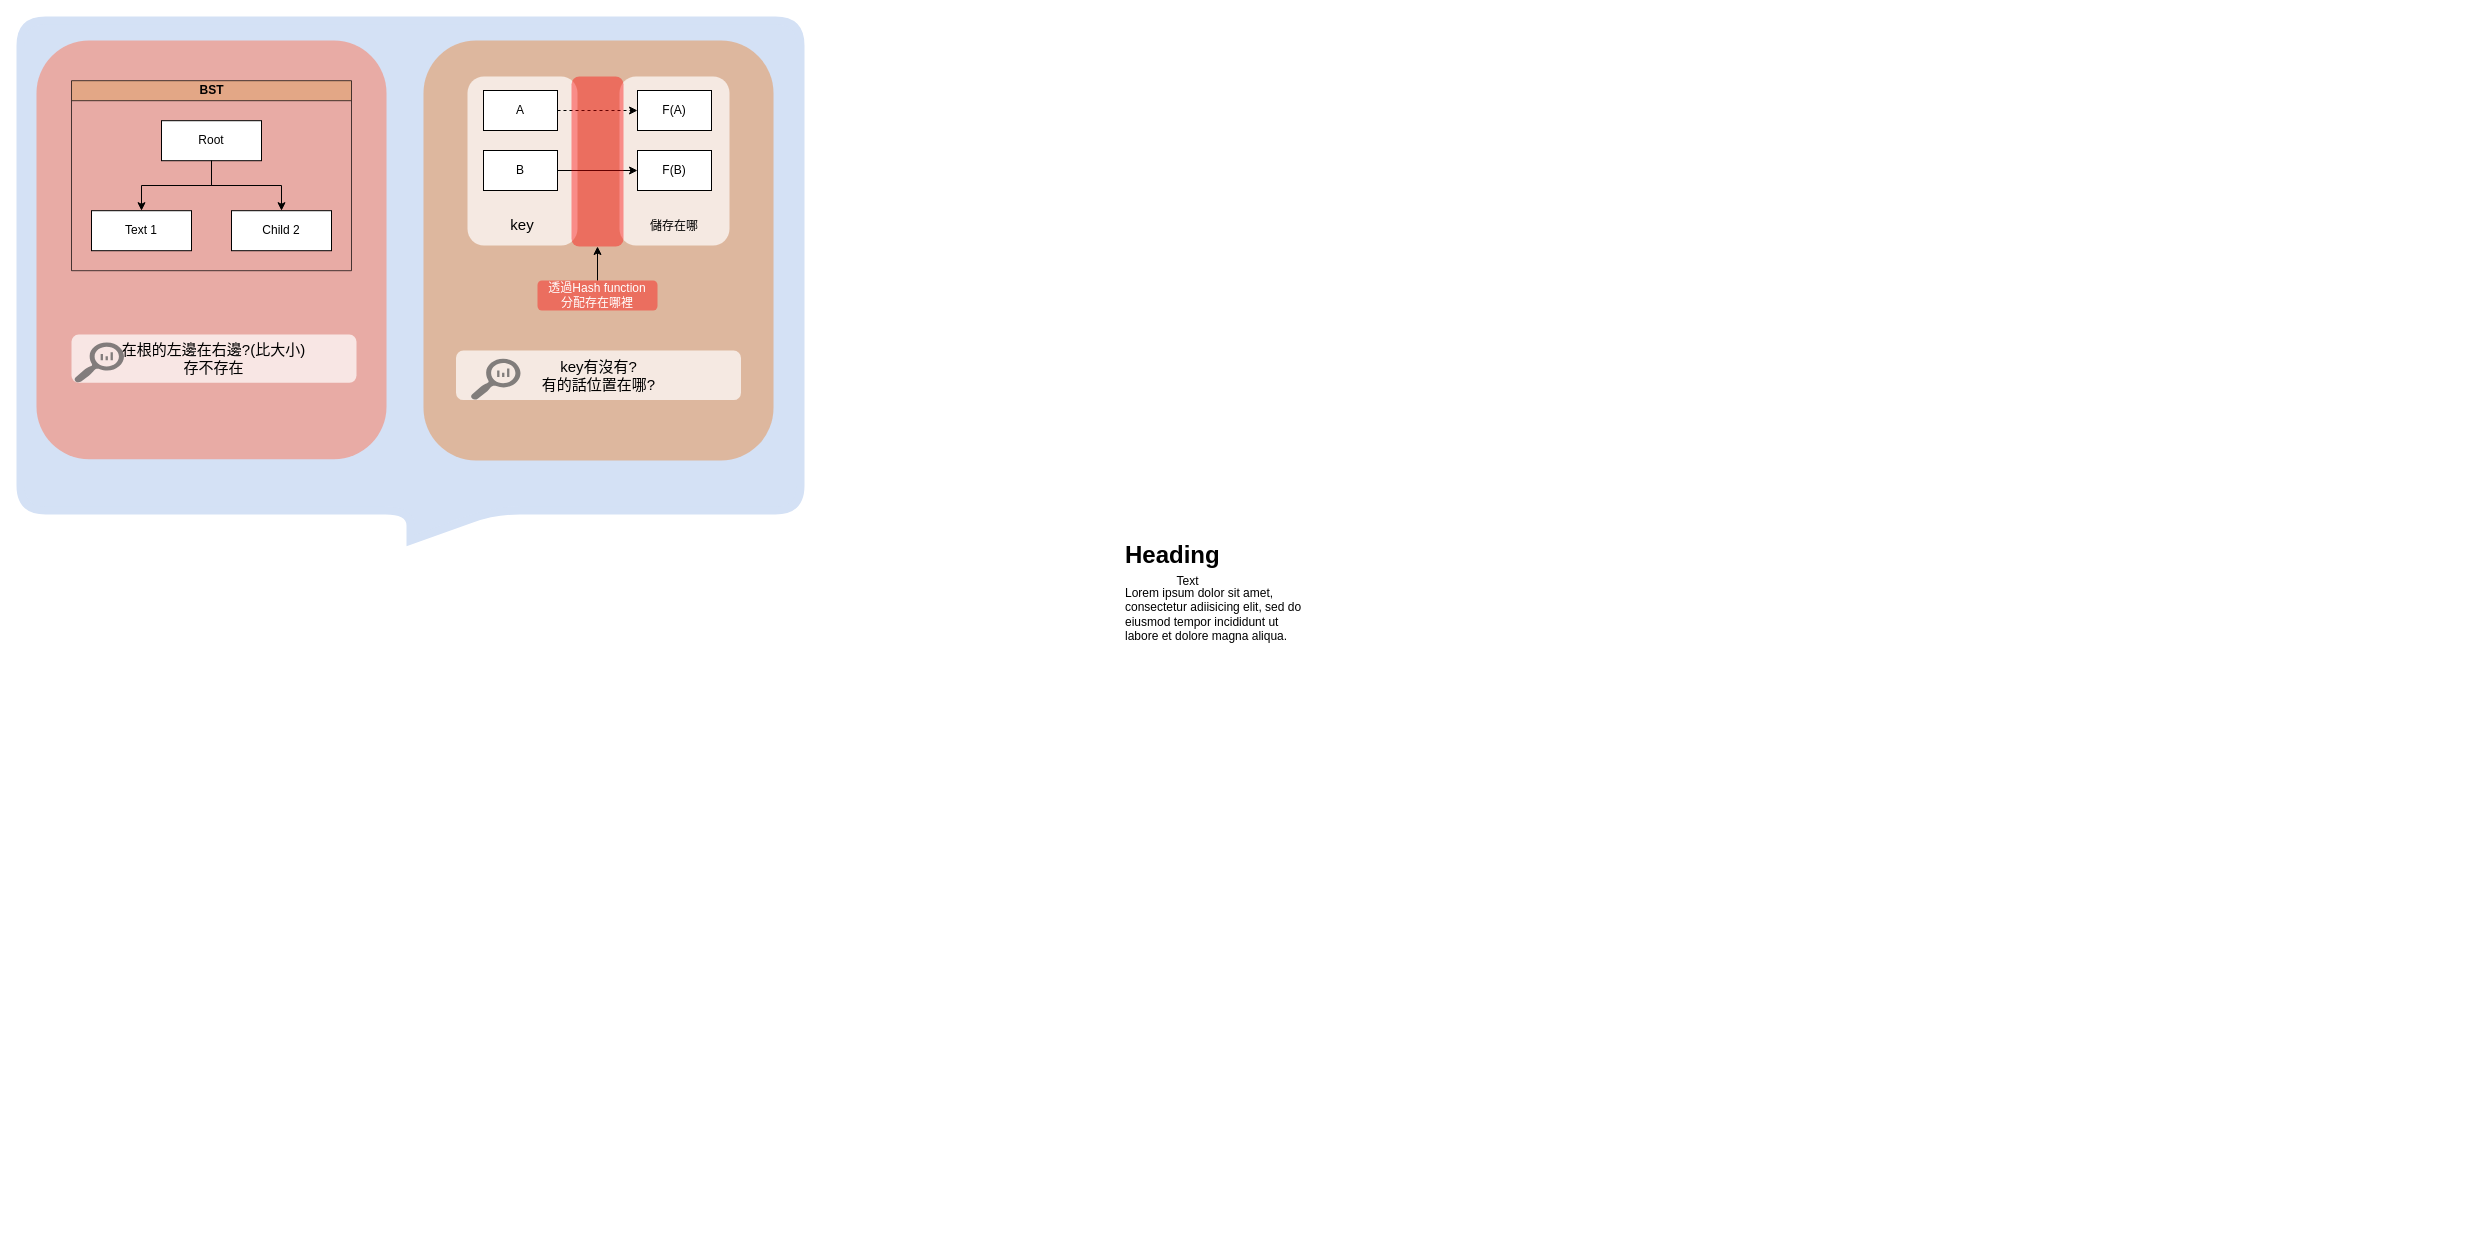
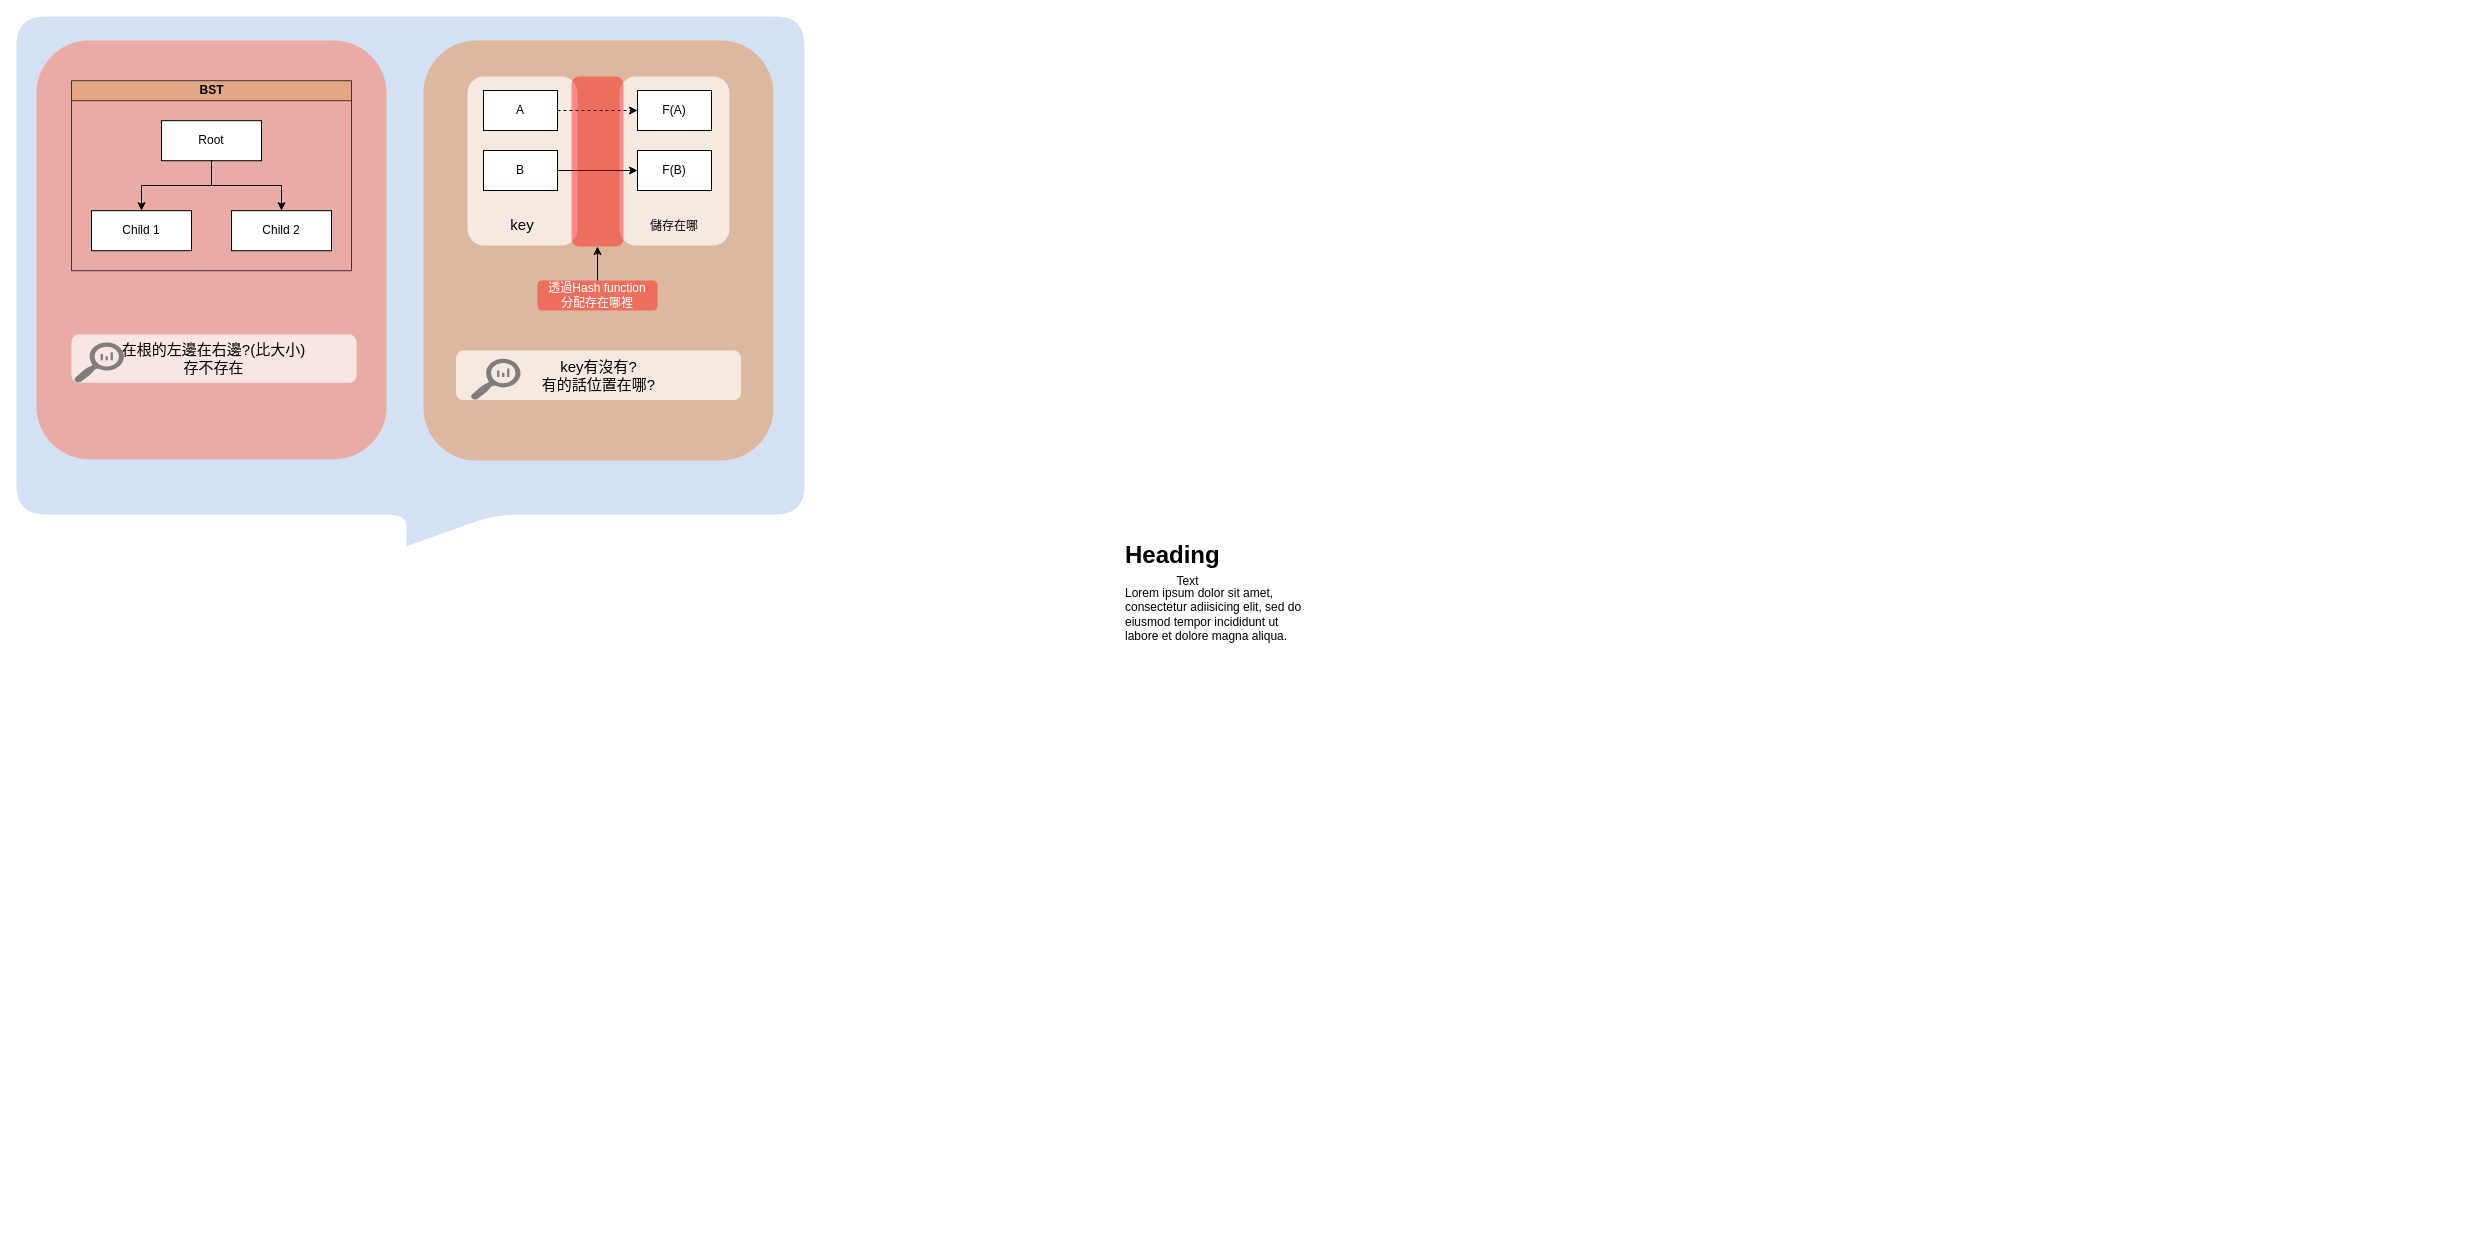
node "Text 1": label "Text 1" -> "Child 1"
